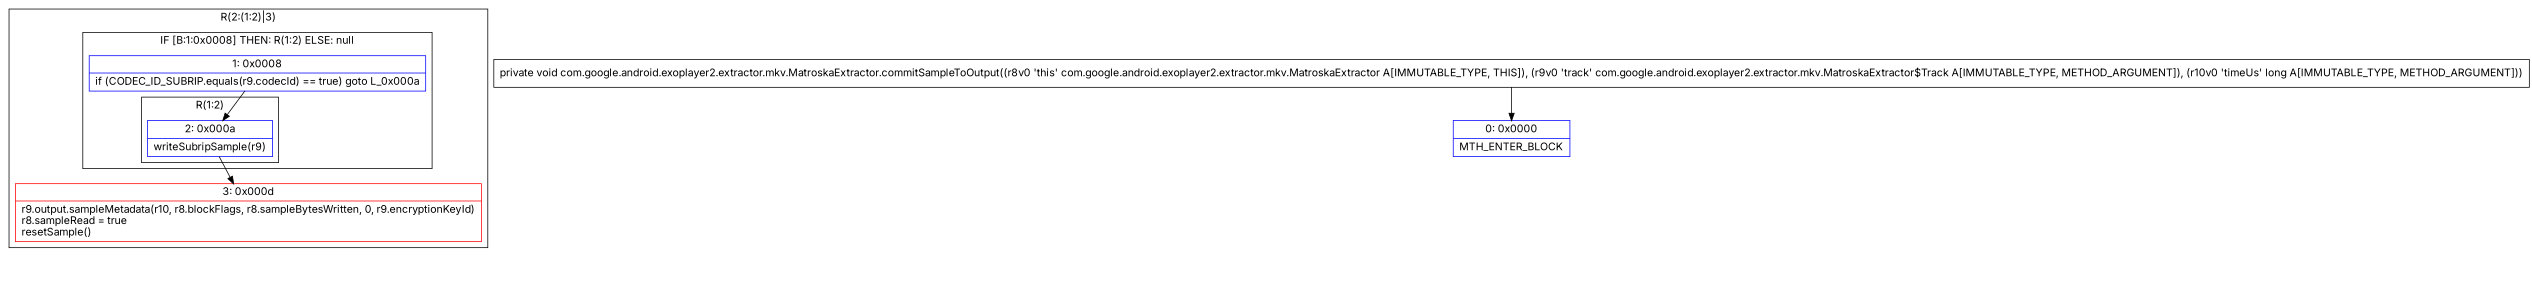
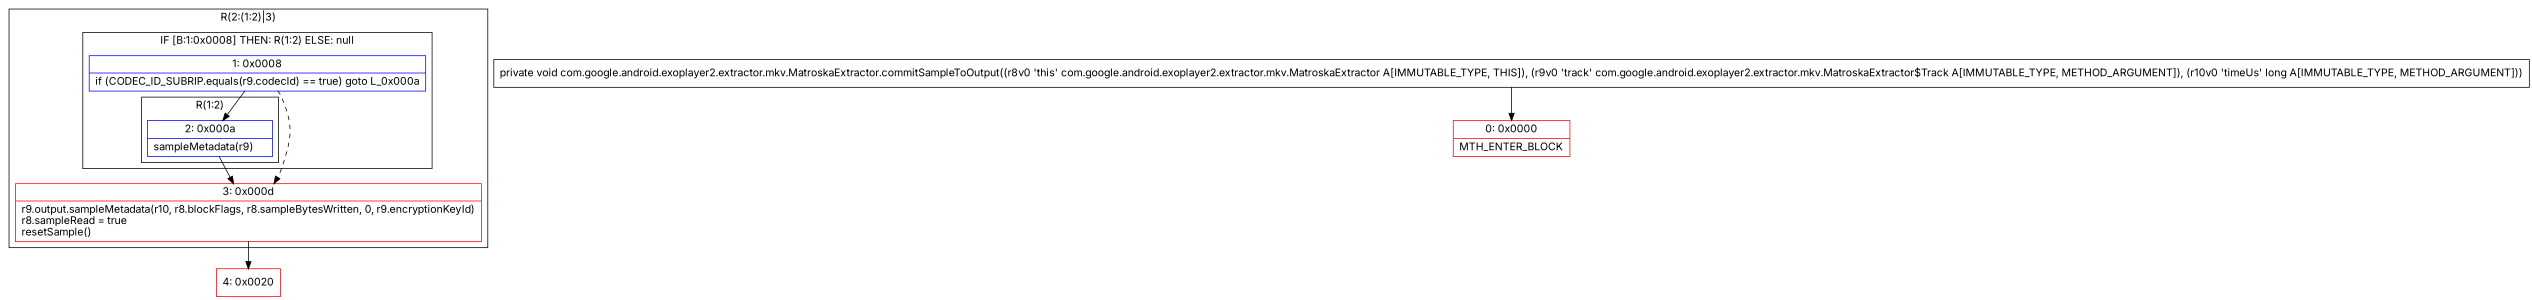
edge "1: 0x0008" -> "3: 0x000d": added
node "0: 0x0000": color blue -> red
node "2: 0x000a": text "writeSubripSample(r9)" -> "sampleMetadata(r9)"
node "4: 0x0020": added
